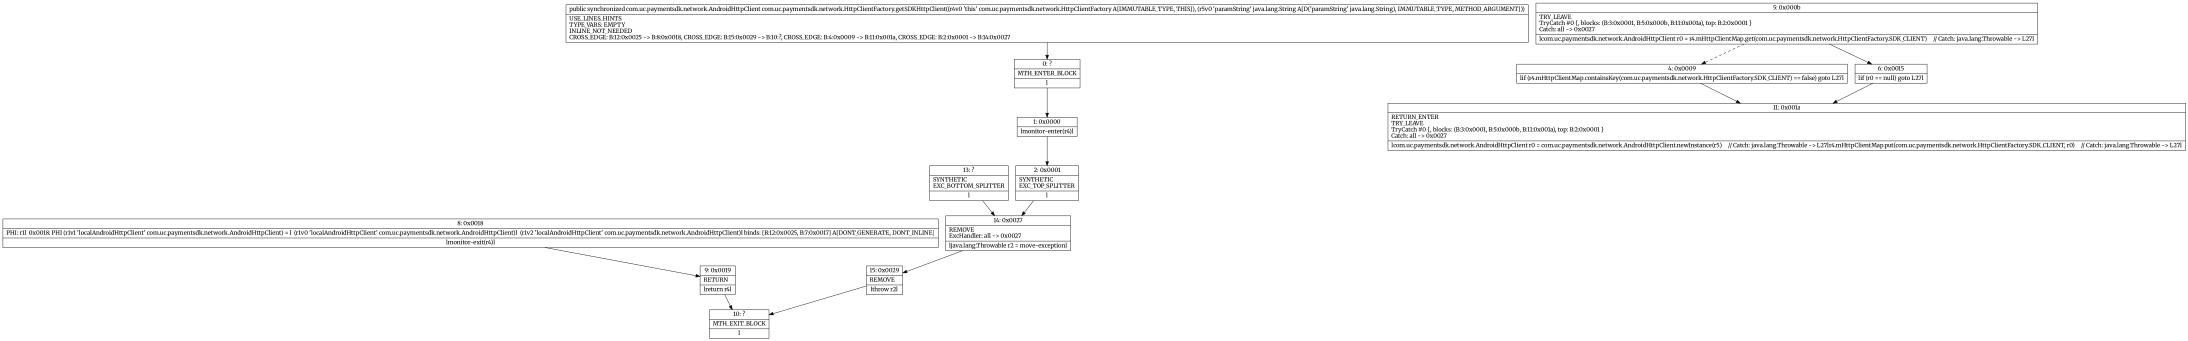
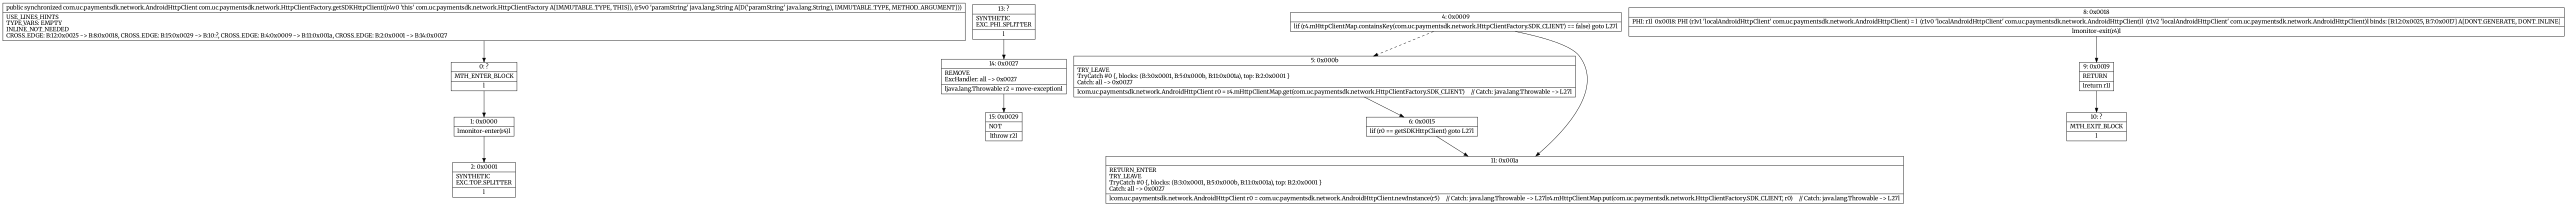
edge "5: 0x000b" -> "4: 0x0009": reversed
node "6: 0x0015": text "lif (r0 == null) goto L27l" -> "lif (r0 == getSDKHttpClient) goto L27l"
node "13: ?": text "EXC_BOTTOM_SPLITTER" -> "EXC_PHI_SPLITTER"
edge "2: 0x0001" -> "14: 0x0027": removed
node "15: 0x0029": text "REMOVE" -> "NOT"
node "9: 0x0019": text "lreturn r4l" -> "lreturn r1l"
edge "15: 0x0029" -> "10: ?": removed
